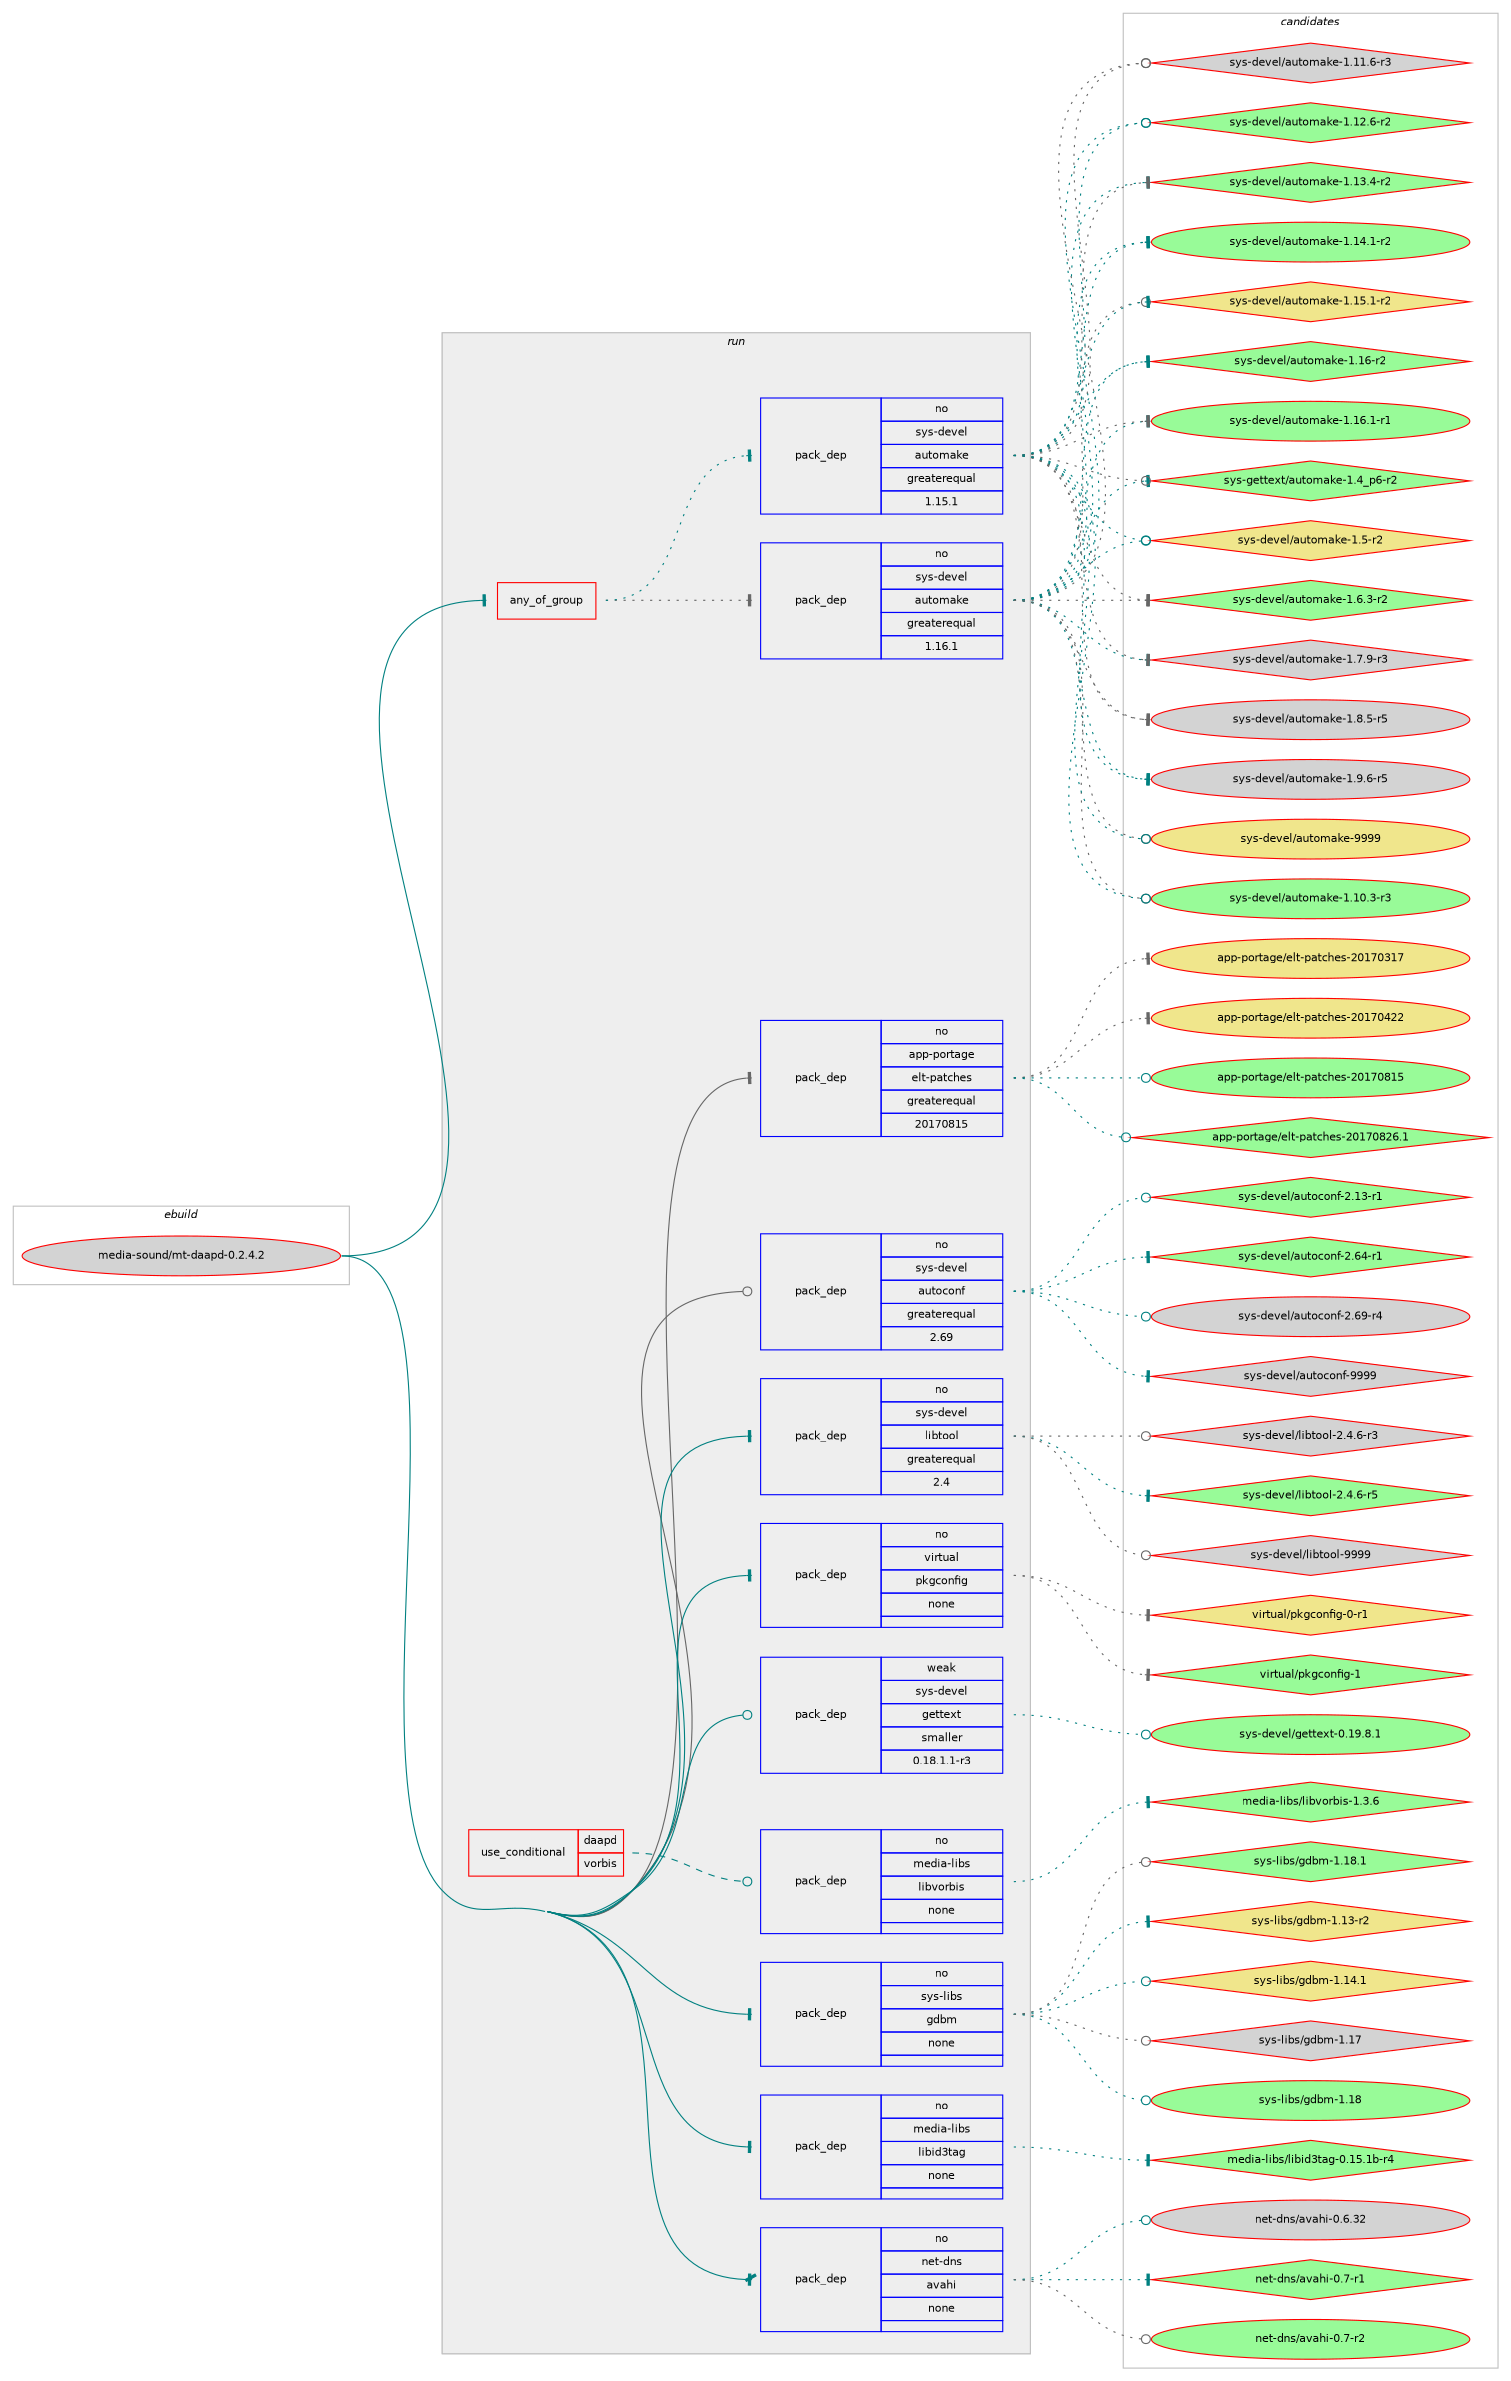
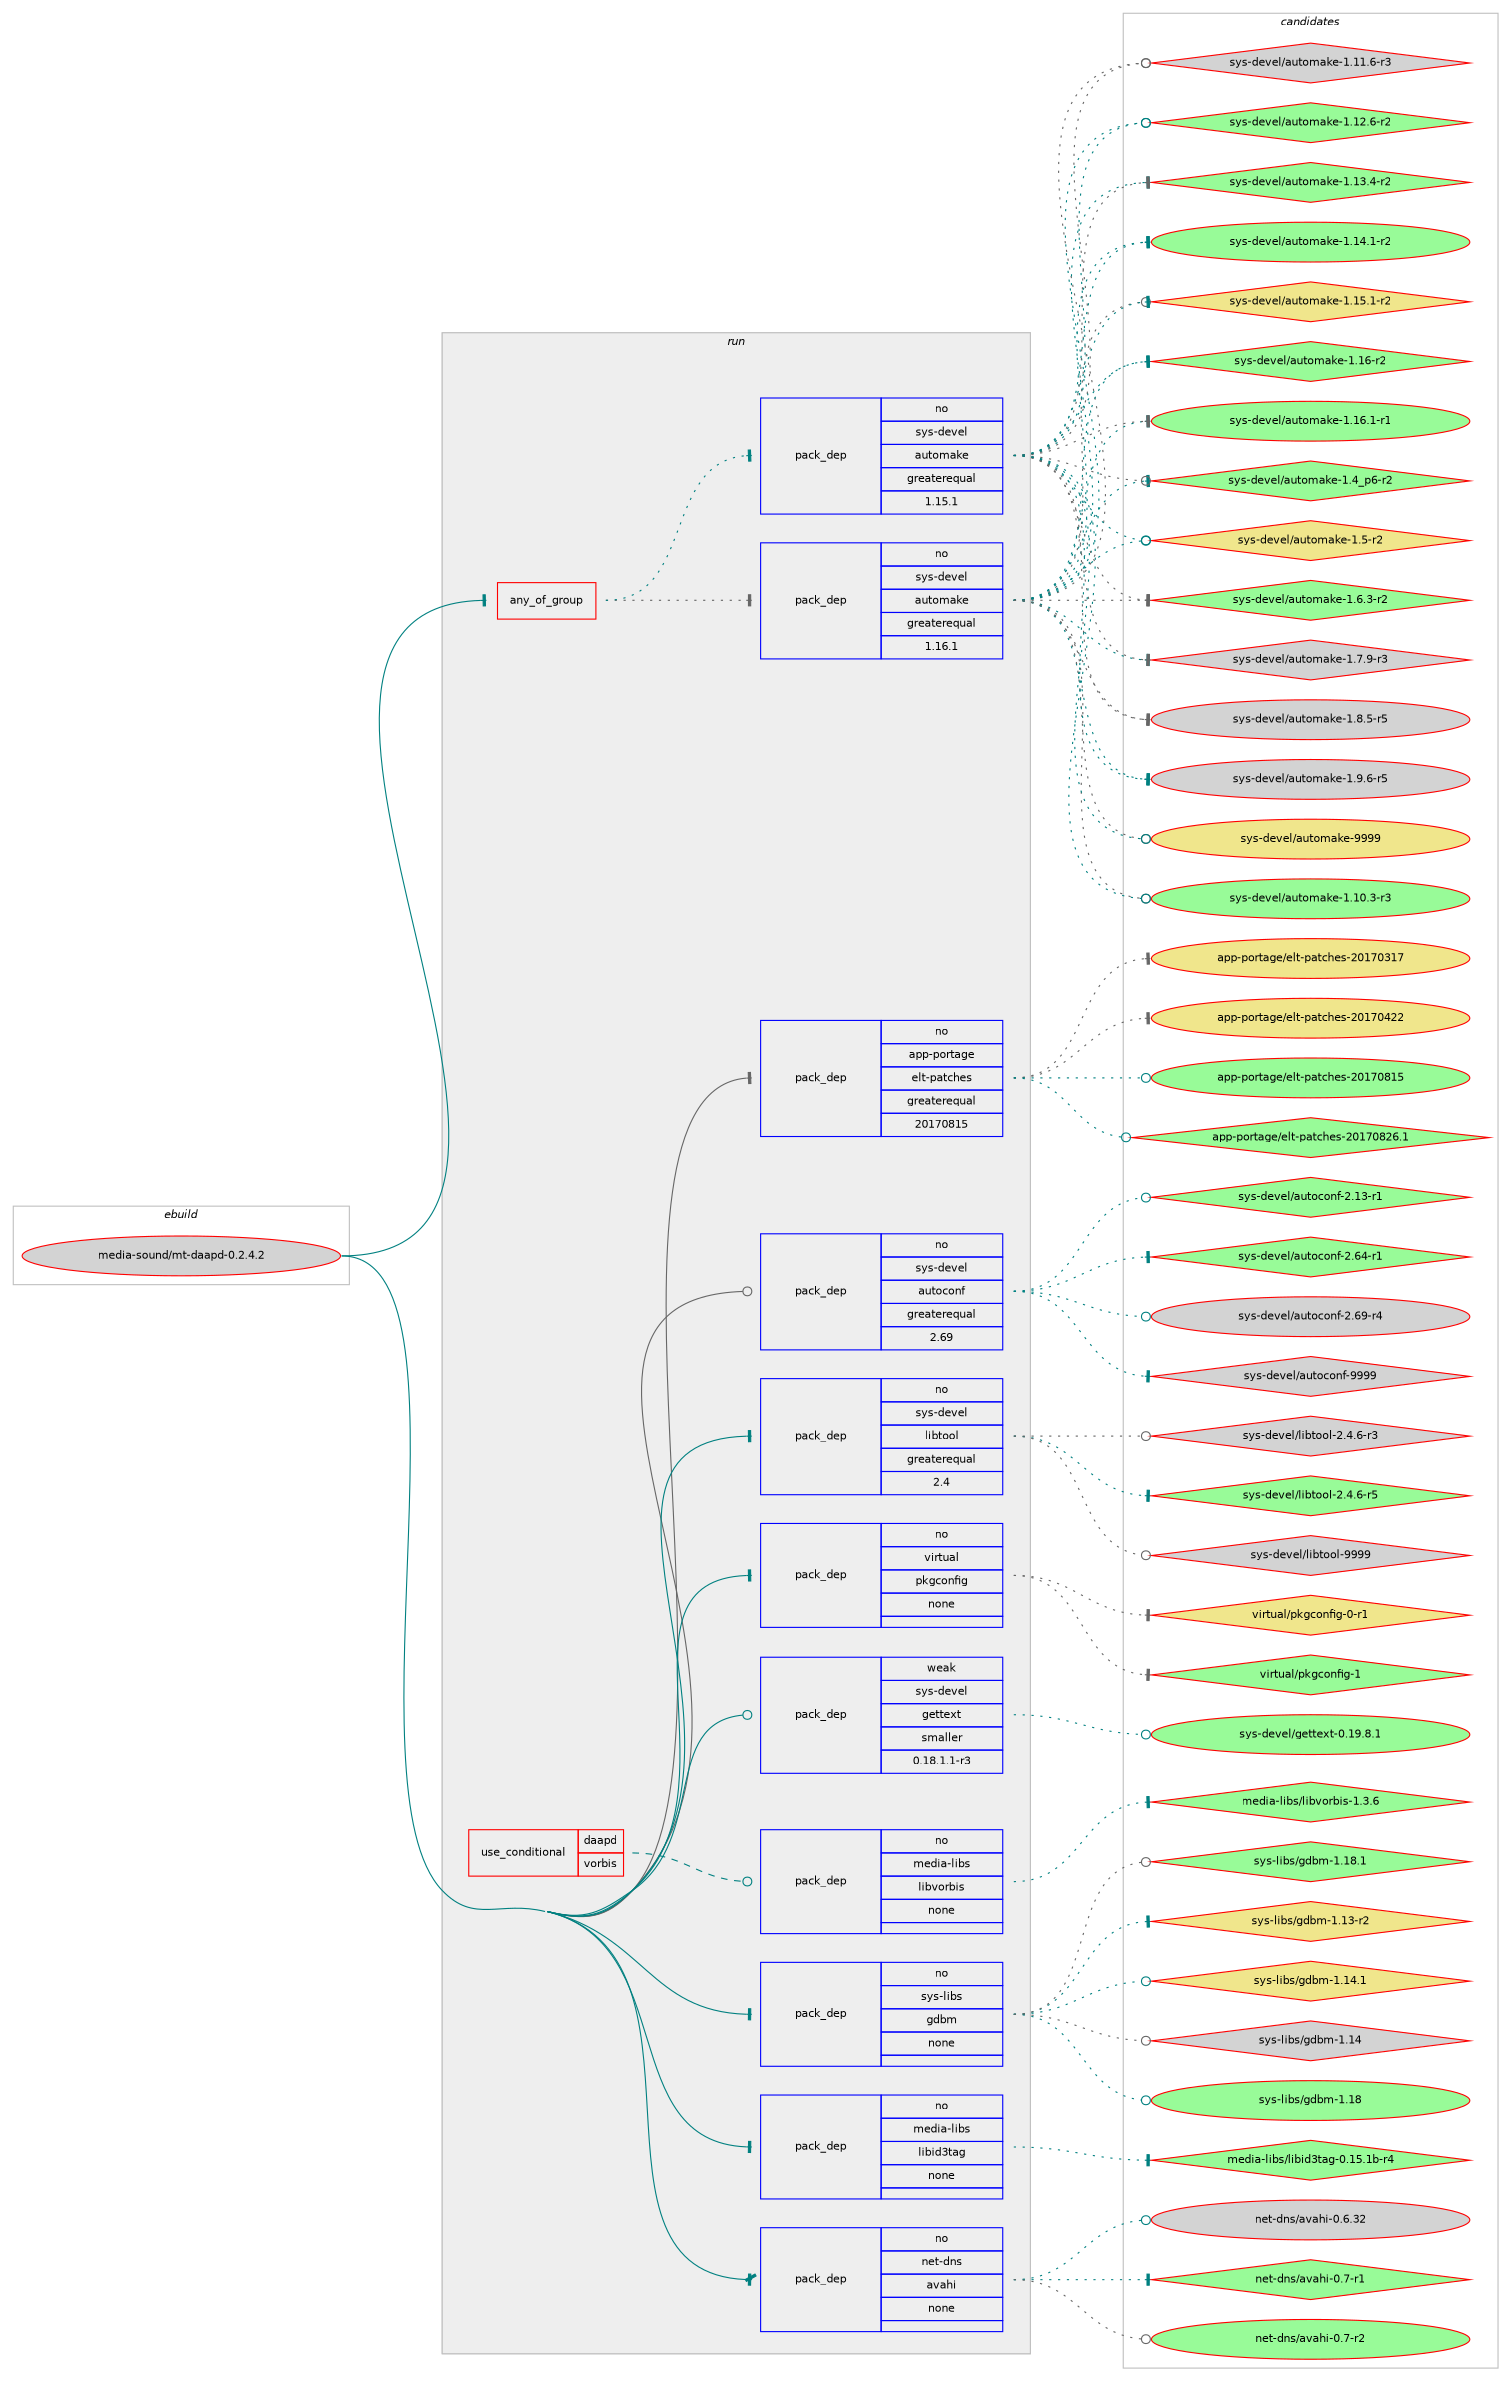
node "sys-gettext/automake-1.4_p6-r2": label "sys-gettext/automake-1.4_p6-r2" -> "sys-devel/automake-1.4_p6-r2"
node "sys-libs/gdbm-1.17": label "sys-libs/gdbm-1.17" -> "sys-libs/gdbm-1.14"
